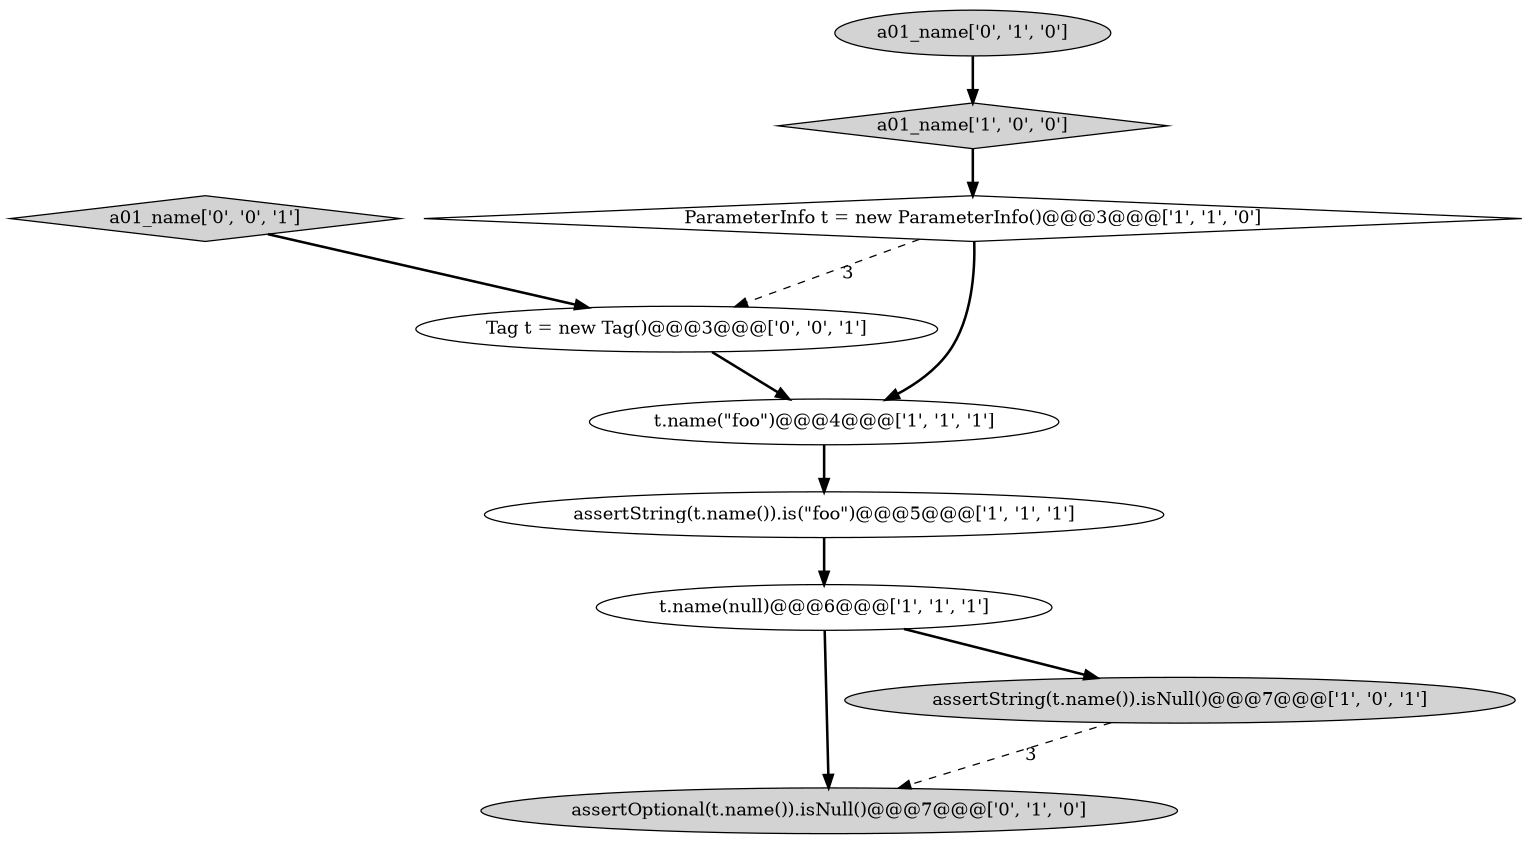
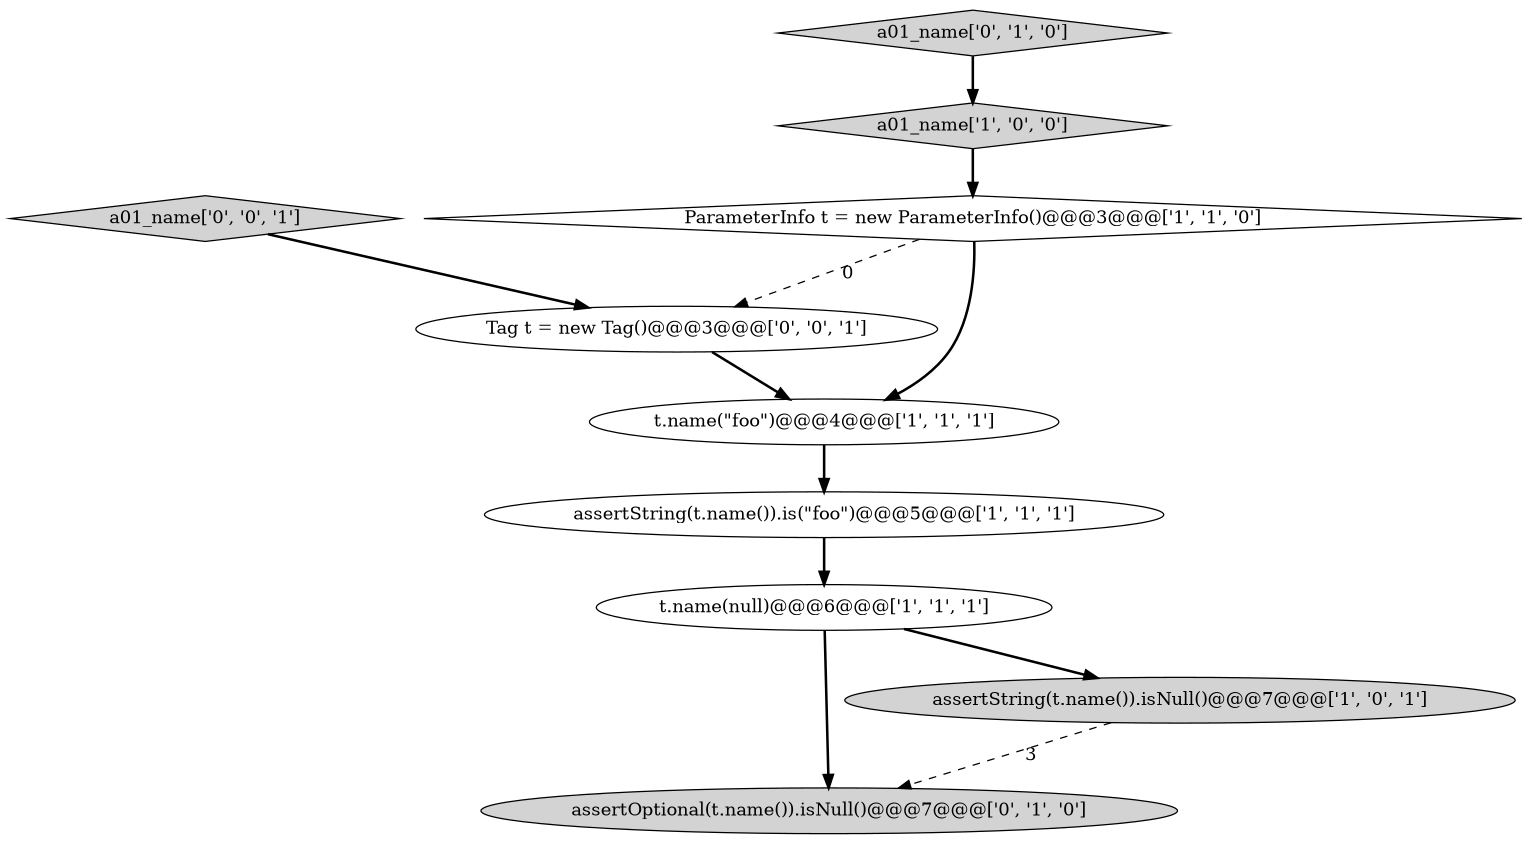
node "a01_name['0', '1', '0']": shape ellipse -> diamond
edge "ParameterInfo t = new ParameterInfo()@@@3@@@['1', '1', '0']" -> "Tag t = new Tag()@@@3@@@['0', '0', '1']": label "3" -> "0"
